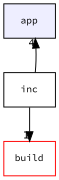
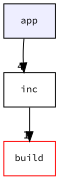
edge "inc" -> "app": reversed
